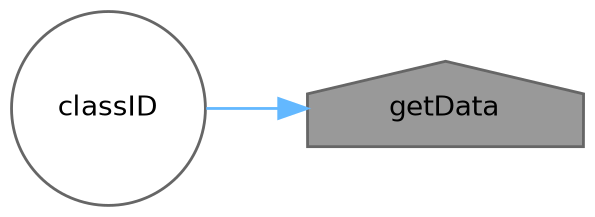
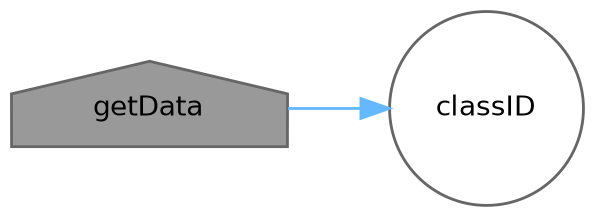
edge "classID" -> "getData": reversed
